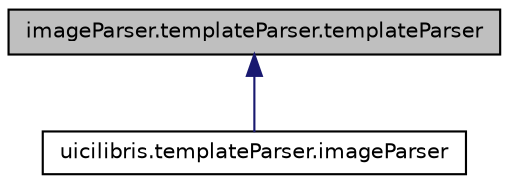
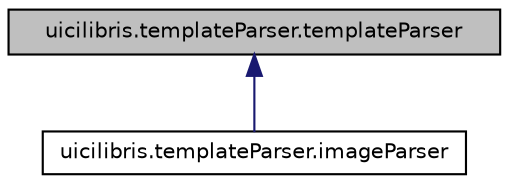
node "imageParser.templateParser.templateParser": label "imageParser.templateParser.templateParser" -> "uicilibris.templateParser.templateParser"
